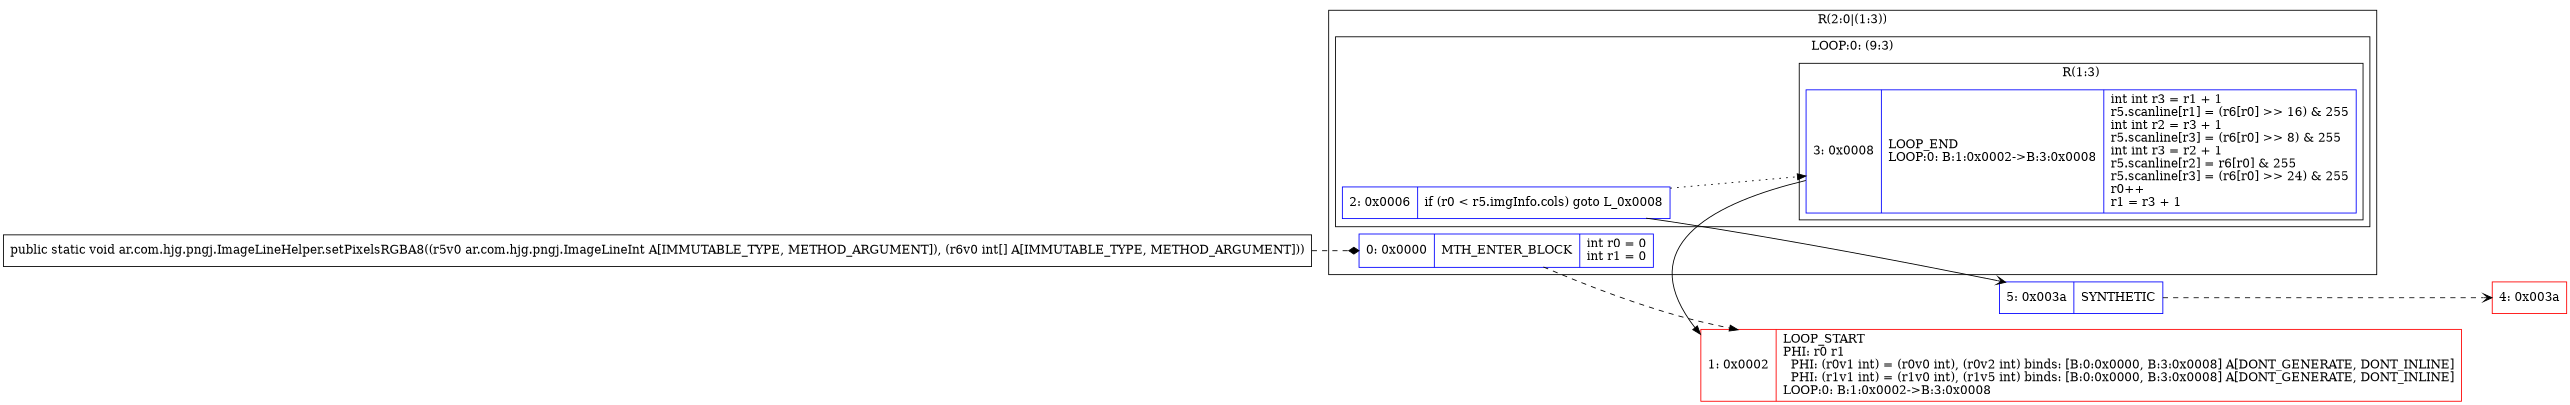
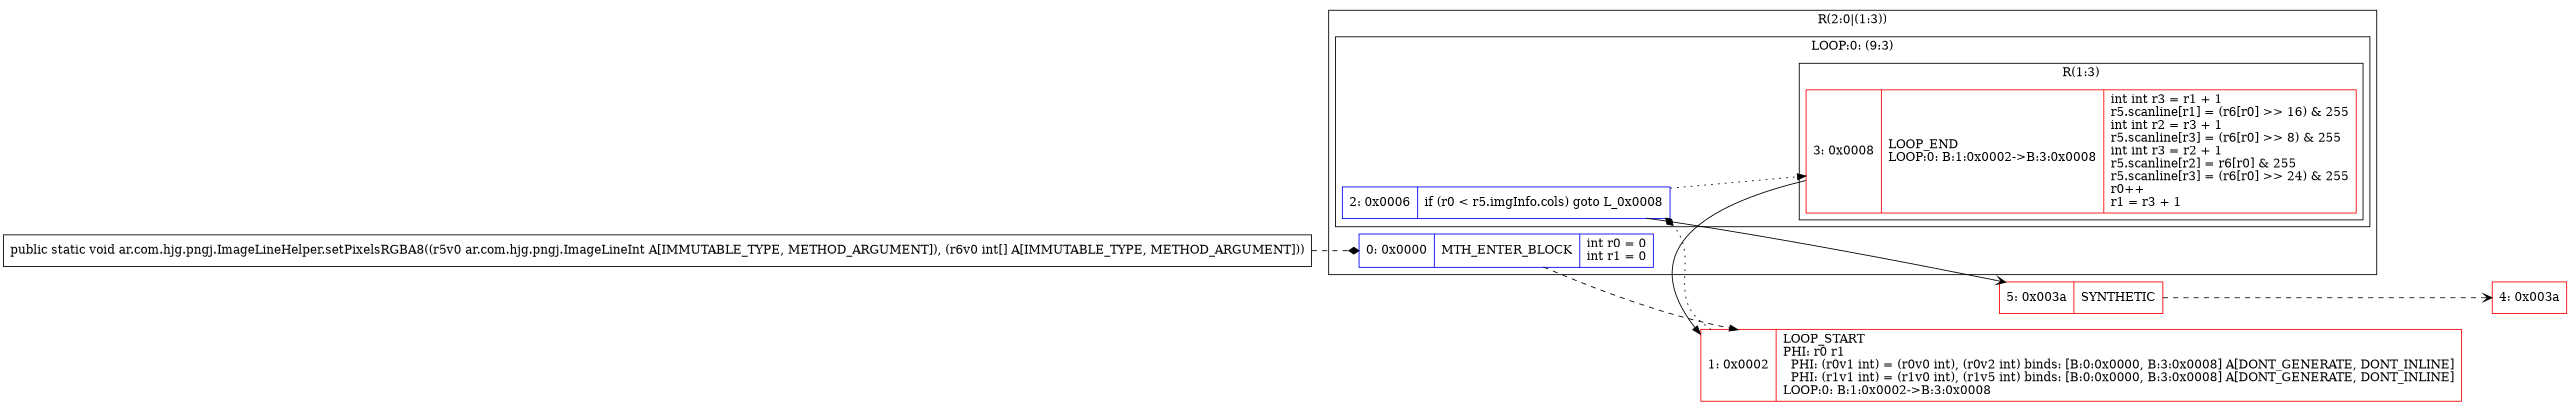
node "3: 0x0008": color blue -> red
edge "1: 0x0002" -> "2: 0x0006": added
node "5: 0x003a": color blue -> red
